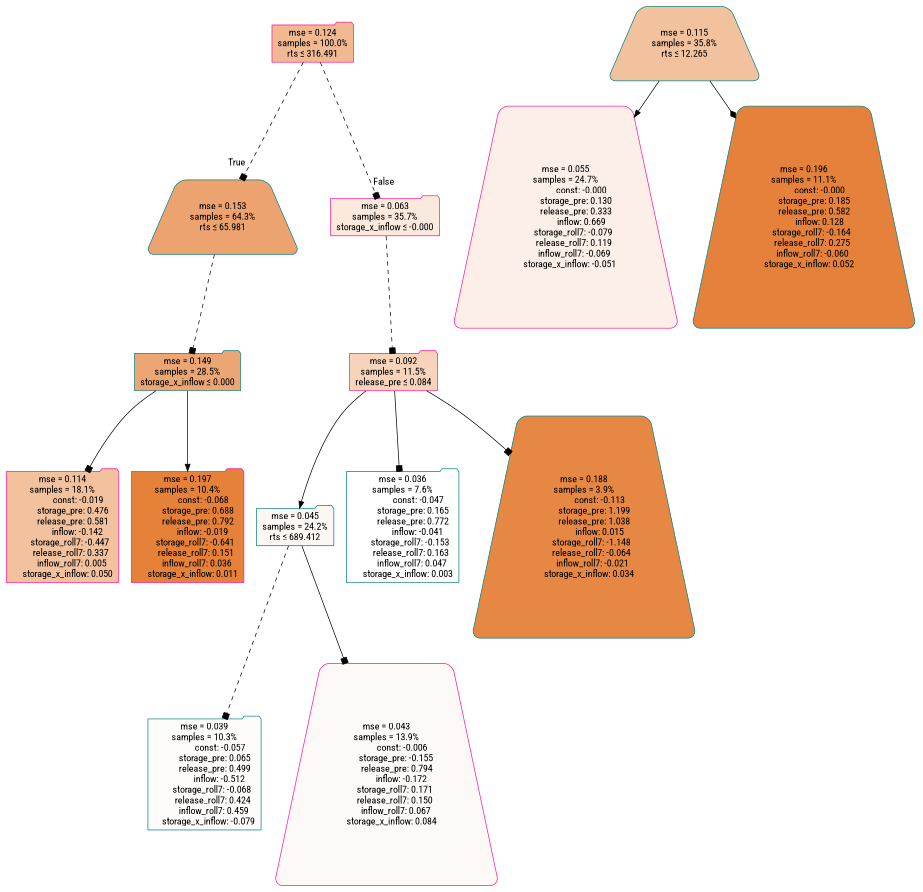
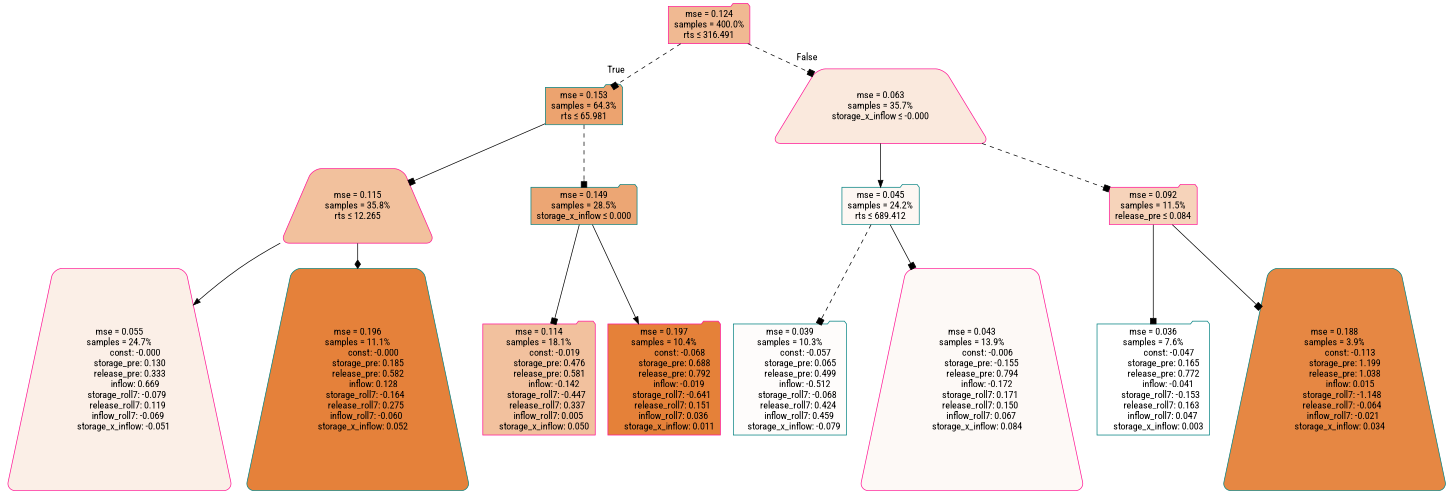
node "mse = 0.124 samples = 100.0% rts ≤ 316.491": label "mse = 0.124 samples = 100.0% rts ≤ 316.491" -> "mse = 0.124 samples = 400.0% rts ≤ 316.491"
node "mse = 0.115 samples = 35.8% rts ≤ 12.265": color teal -> deeppink
edge "mse = 0.153 samples = 64.3% rts ≤ 65.981" -> "mse = 0.115 samples = 35.8% rts ≤ 12.265": added
node "mse = 0.153 samples = 64.3% rts ≤ 65.981": shape trapezium -> folder
node "mse = 0.063 samples = 35.7% storage_x_inflow ≤ -0.000": shape folder -> trapezium
edge "mse = 0.092 samples = 11.5% release_pre ≤ 0.084" -> "mse = 0.045 samples = 24.2% rts ≤ 689.412": now "mse = 0.063 samples = 35.7% storage_x_inflow ≤ -0.000" -> "mse = 0.045 samples = 24.2% rts ≤ 689.412"
